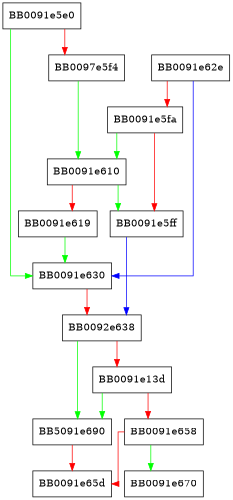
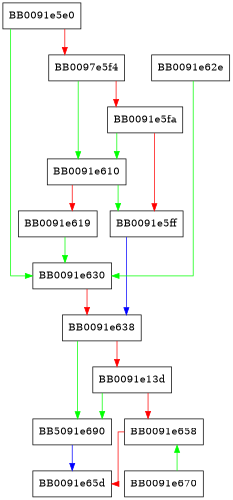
edge "BB0091e62e" -> "BB0091e5fa": now "BB0097e5f4" -> "BB0091e5fa"
edge "BB0091e62e" -> "BB0091e630": color blue -> green
node "BB0092e638": label "BB0092e638" -> "BB0091e638"
edge "BB5091e690" -> "BB0091e65d": color red -> blue
edge "BB0091e658" -> "BB0091e670": reversed
